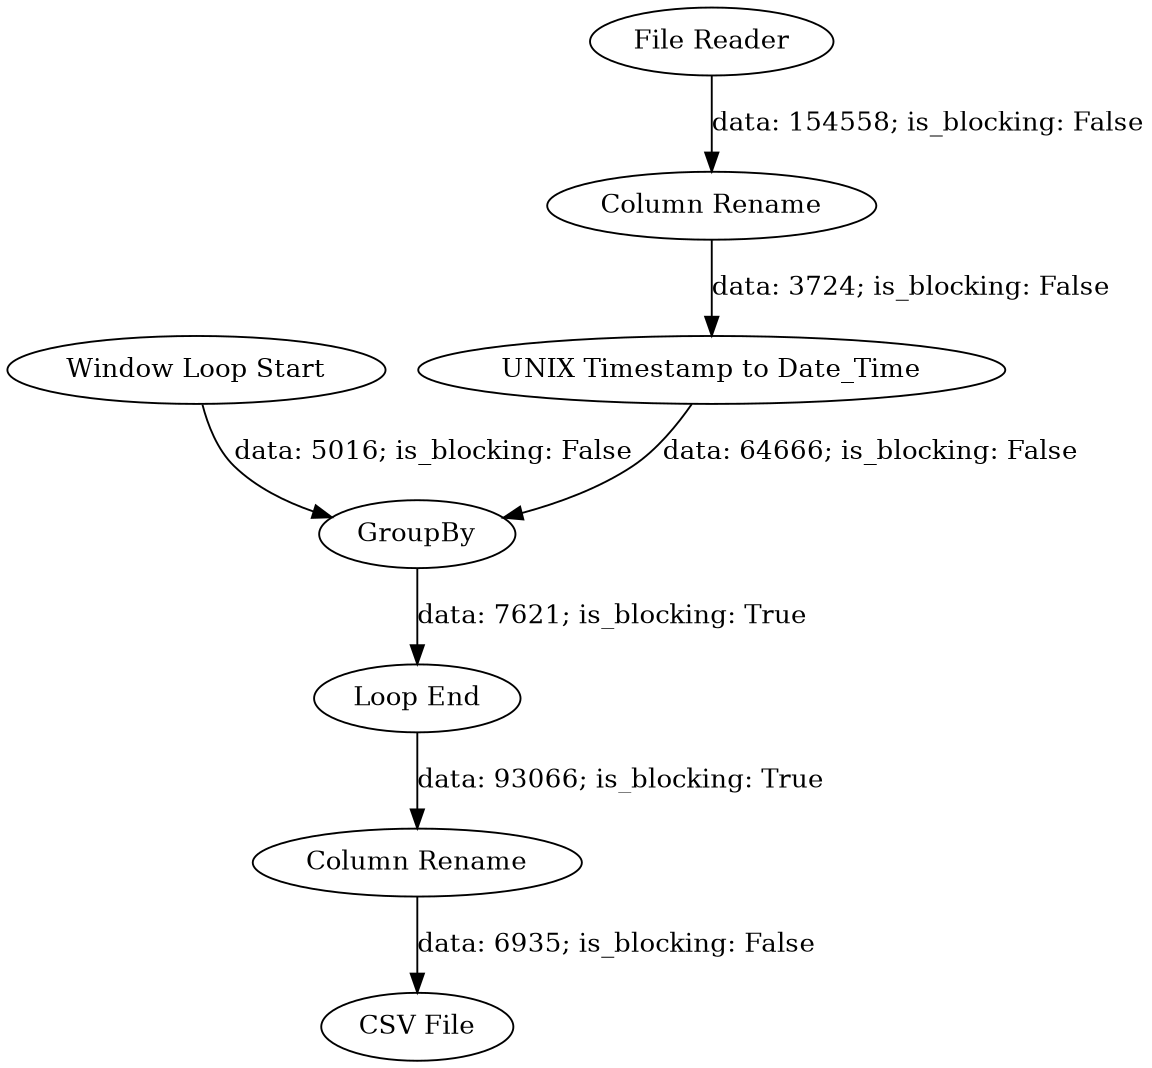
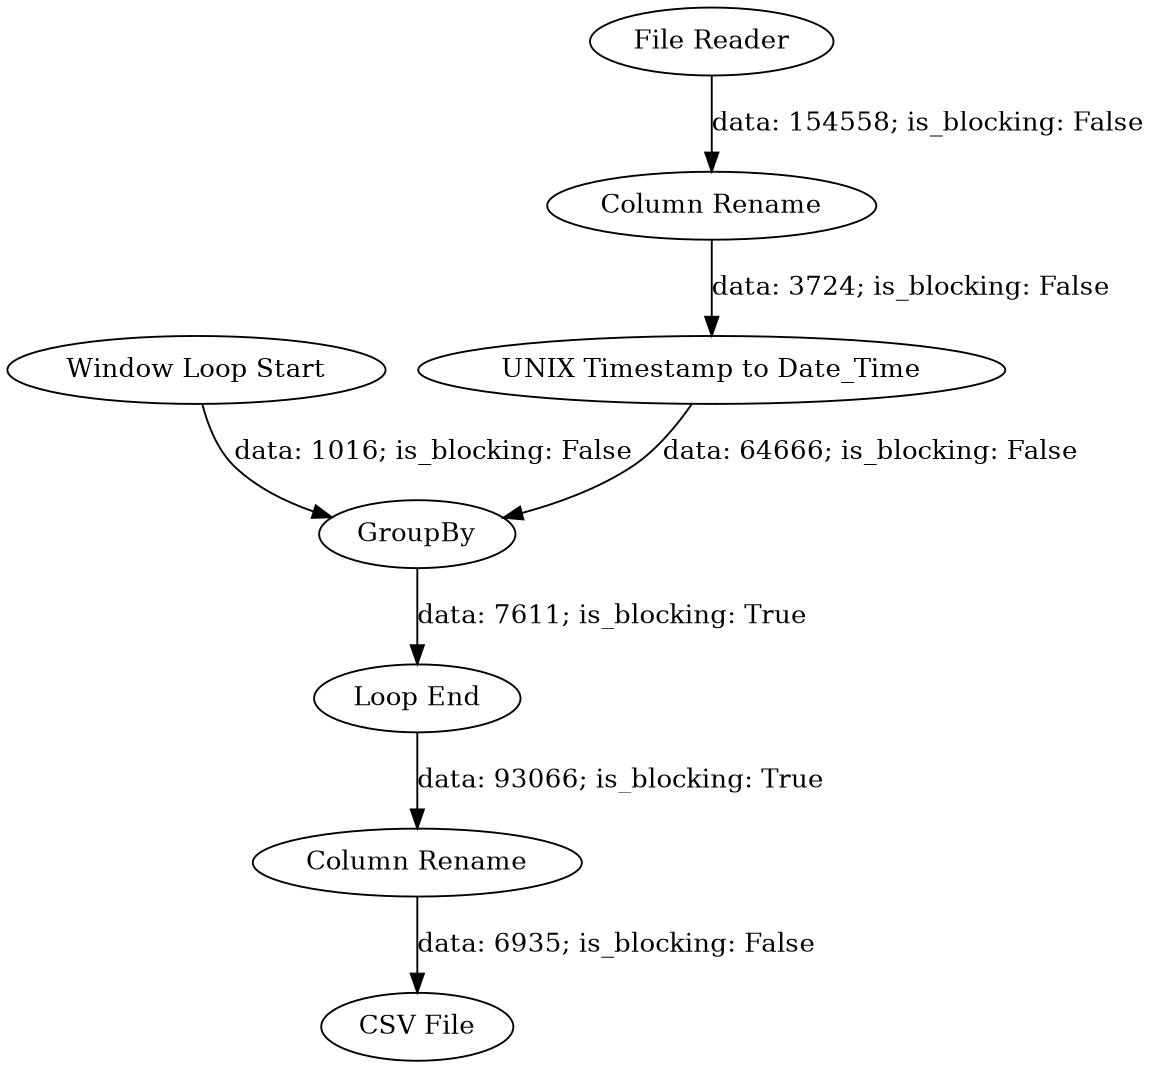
edge "Window Loop Start" -> "GroupBy": label "data: 5016; is_blocking: False" -> "data: 1016; is_blocking: False"
edge "GroupBy" -> "Loop End": label "data: 7621; is_blocking: True" -> "data: 7611; is_blocking: True"
